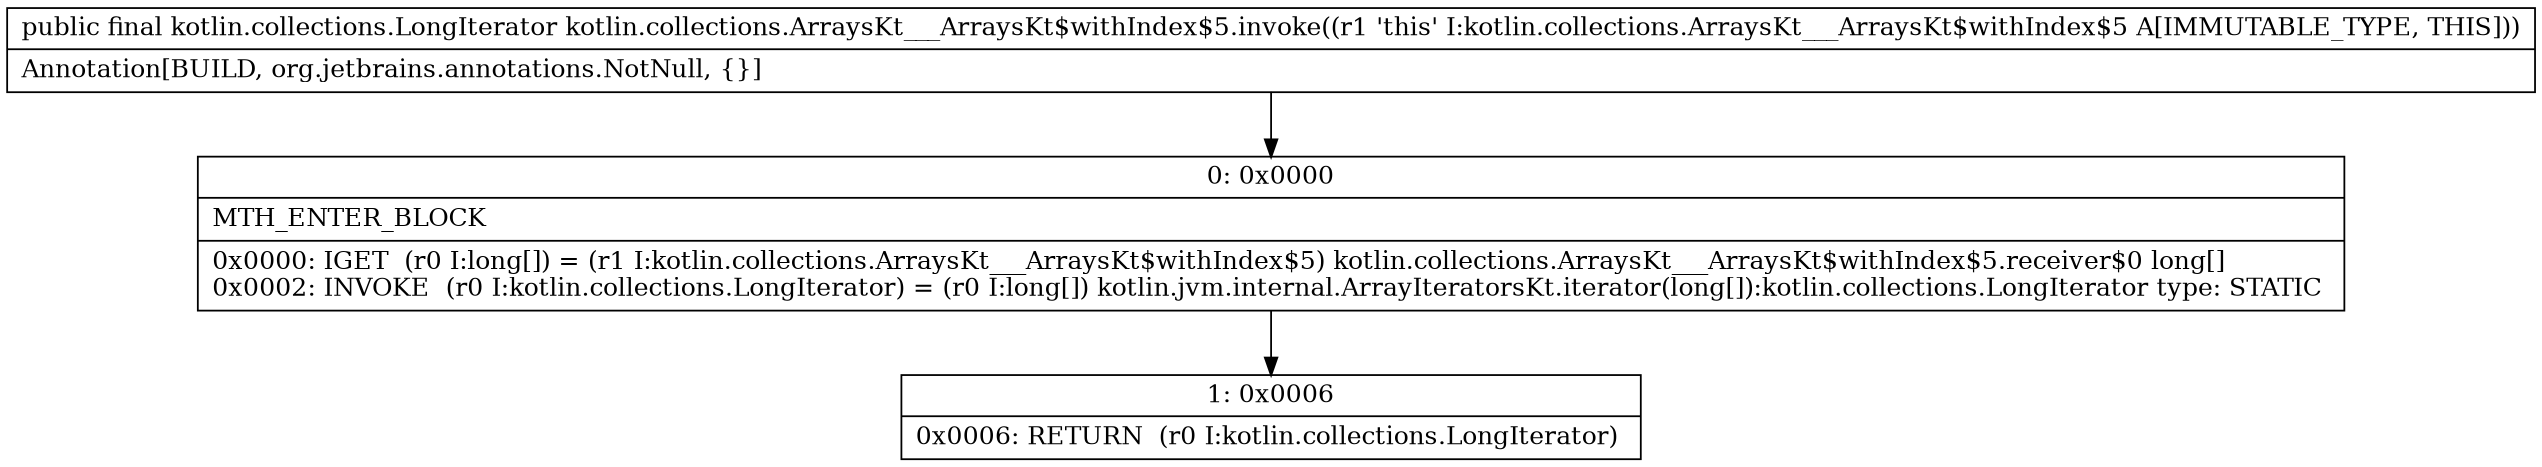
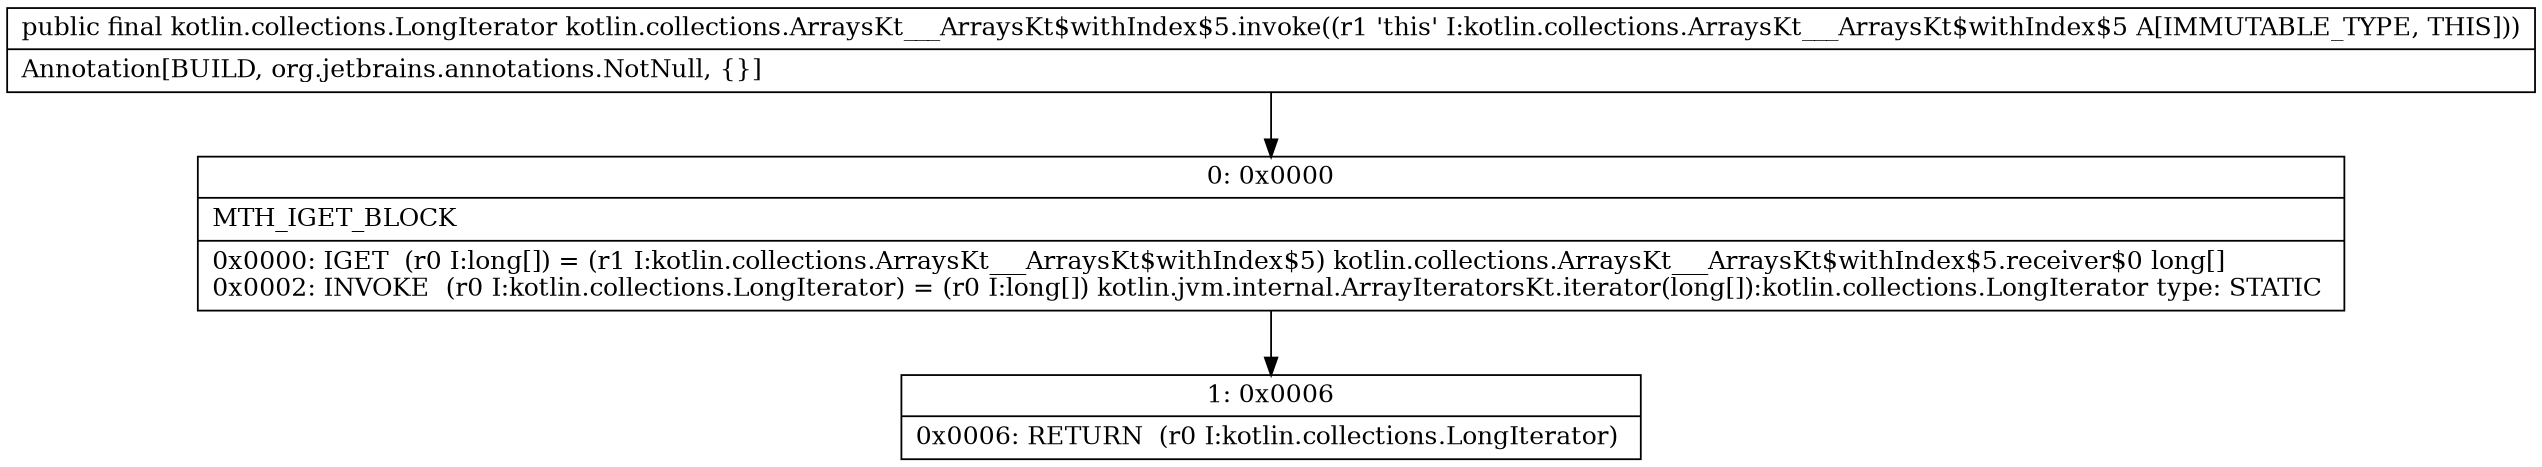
node "0: 0x0000": text "MTH_ENTER_BLOCK" -> "MTH_IGET_BLOCK"
